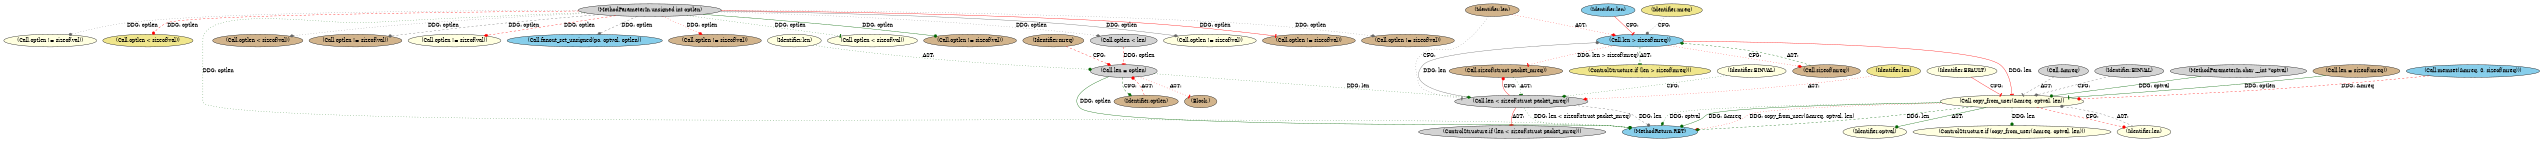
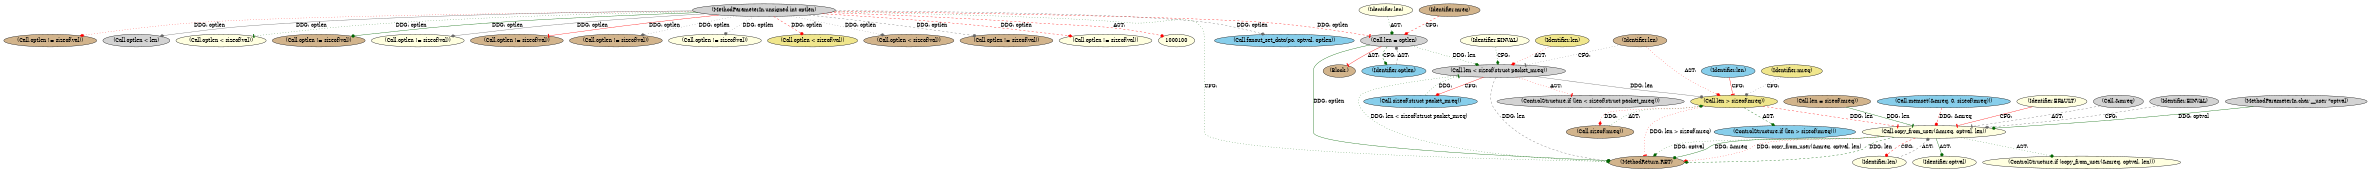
edge "(MethodParameterIn,unsigned int optlen)" -> "(Call,optlen < len)": style dotted -> solid
node "(Call,fanout_set_unsigned(po, optval, optlen))": label "(Call,fanout_set_unsigned(po, optval, optlen))" -> "(Call,fanout_set_data(po, optval, optlen))"
node "1000100": added
node "(Call,len > sizeof(mreq))": fillcolor skyblue -> khaki
edge "(Call,len > sizeof(mreq))" -> "(Call,copy_from_user(&mreq, optval, len))": style solid -> dashed
edge "(Call,sizeof(mreq))" -> "(Call,len > sizeof(mreq))": style dashed -> dotted
edge "(Call,len > sizeof(mreq))" -> "(Call,sizeof(struct packet_mreq))": now "(Call,len > sizeof(mreq))" -> "(MethodReturn,RET)"
edge "(Call,optlen < len)" -> "(Call,len = optlen)": now "(MethodParameterIn,unsigned int optlen)" -> "(Call,len = optlen)"
edge "(Call,len > sizeof(mreq))" -> "(ControlStructure,if (len > sizeof(mreq)))": arrowhead tee -> diamond
edge "(Call,len > sizeof(mreq))" -> "(Call,sizeof(mreq))": label "CFG: " -> "DDG: "
edge "(MethodParameterIn,unsigned int optlen)" -> "(MethodReturn,RET)": label "DDG: optlen" -> "CFG: "
node "(Call,sizeof(struct packet_mreq))": fillcolor tan -> skyblue
node "(ControlStructure,if (len > sizeof(mreq)))": fillcolor khaki -> skyblue
node "(MethodParameterIn,char __int *optval)": label "(MethodParameterIn,char __int *optval)" -> "(MethodParameterIn,char __user *optval)"
edge "(Identifier,optlen)" -> "(Call,len = optlen)": color red -> gray40
edge "(Call,len = optlen)" -> "(Block,)": style dotted -> solid
edge "(Call,sizeof(struct packet_mreq))" -> "(Call,len < sizeof(struct packet_mreq))": label "AST: " -> "DDG: "
edge "(Call,len = sizeof(mreq))" -> "(Call,copy_from_user(&mreq, optval, len))": label "DDG: optlen" -> "DDG: len"
edge "(Call,len < sizeof(struct packet_mreq))" -> "(Call,sizeof(struct packet_mreq))": arrowhead dot -> diamond
node "(Identifier,optlen)": fillcolor tan -> skyblue
edge "(Call,len < sizeof(struct packet_mreq))" -> "(ControlStructure,if (len < sizeof(struct packet_mreq)))": style solid -> dotted
edge "(Call,copy_from_user(&mreq, optval, len))" -> "(ControlStructure,if (copy_from_user(&mreq, optval, len)))": label "DDG: len" -> "AST: "
node "(MethodReturn,RET)": fillcolor skyblue -> tan
